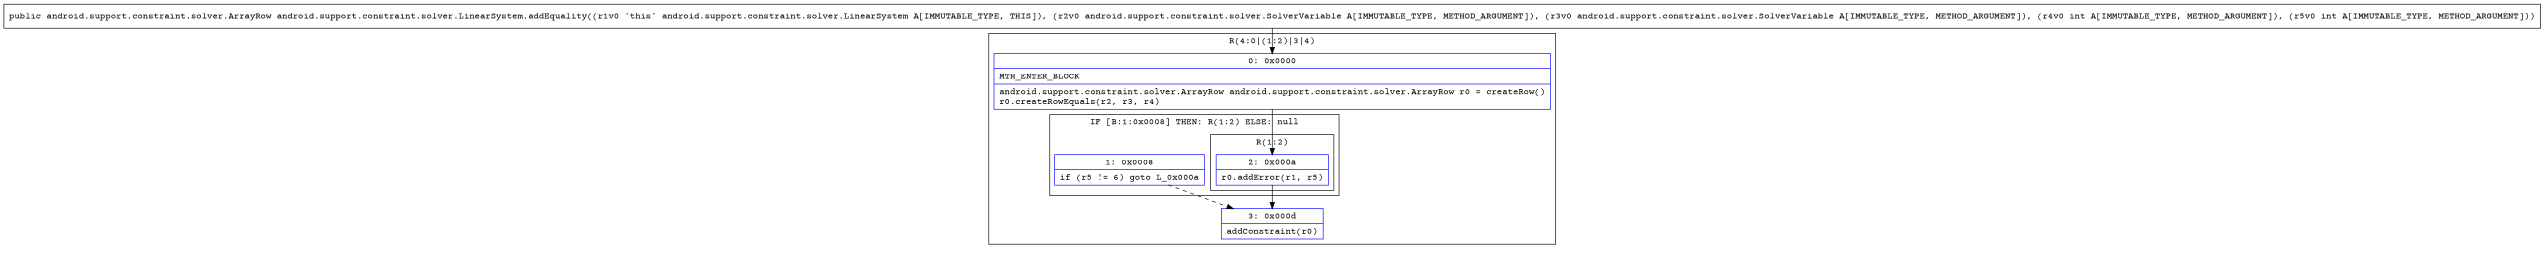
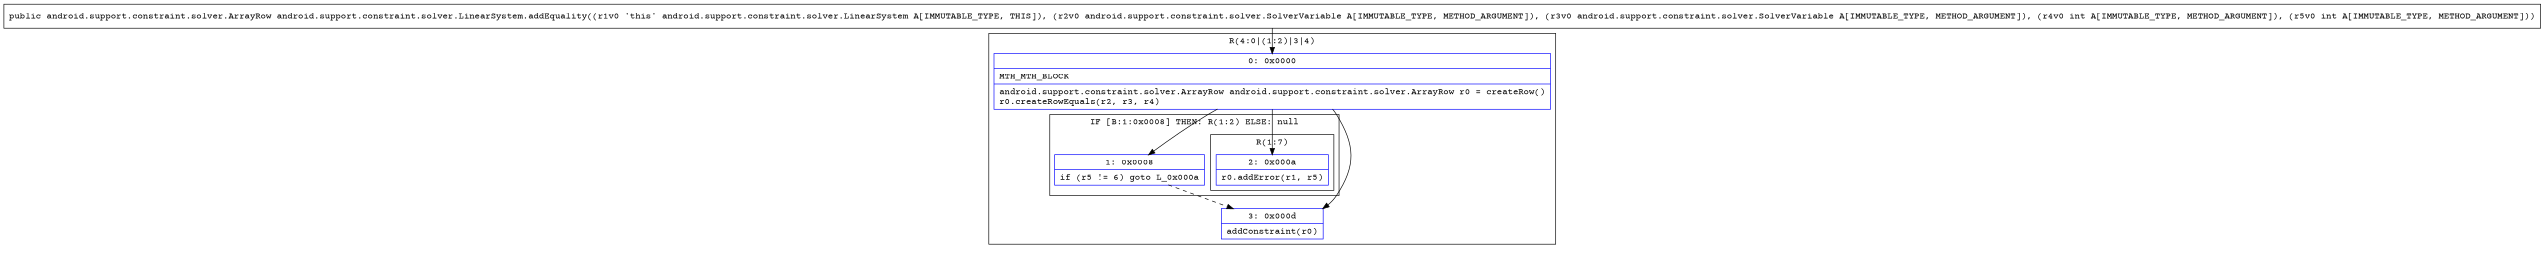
node "0: 0x0000": text "MTH_ENTER_BLOCK" -> "MTH_MTH_BLOCK"
edge "0: 0x0000" -> "1: 0x0008": added
cluster "R(1:2)": label "R(1:2)" -> "R(1:7)"
edge "2: 0x000a" -> "3: 0x000d": now "0: 0x0000" -> "3: 0x000d"
